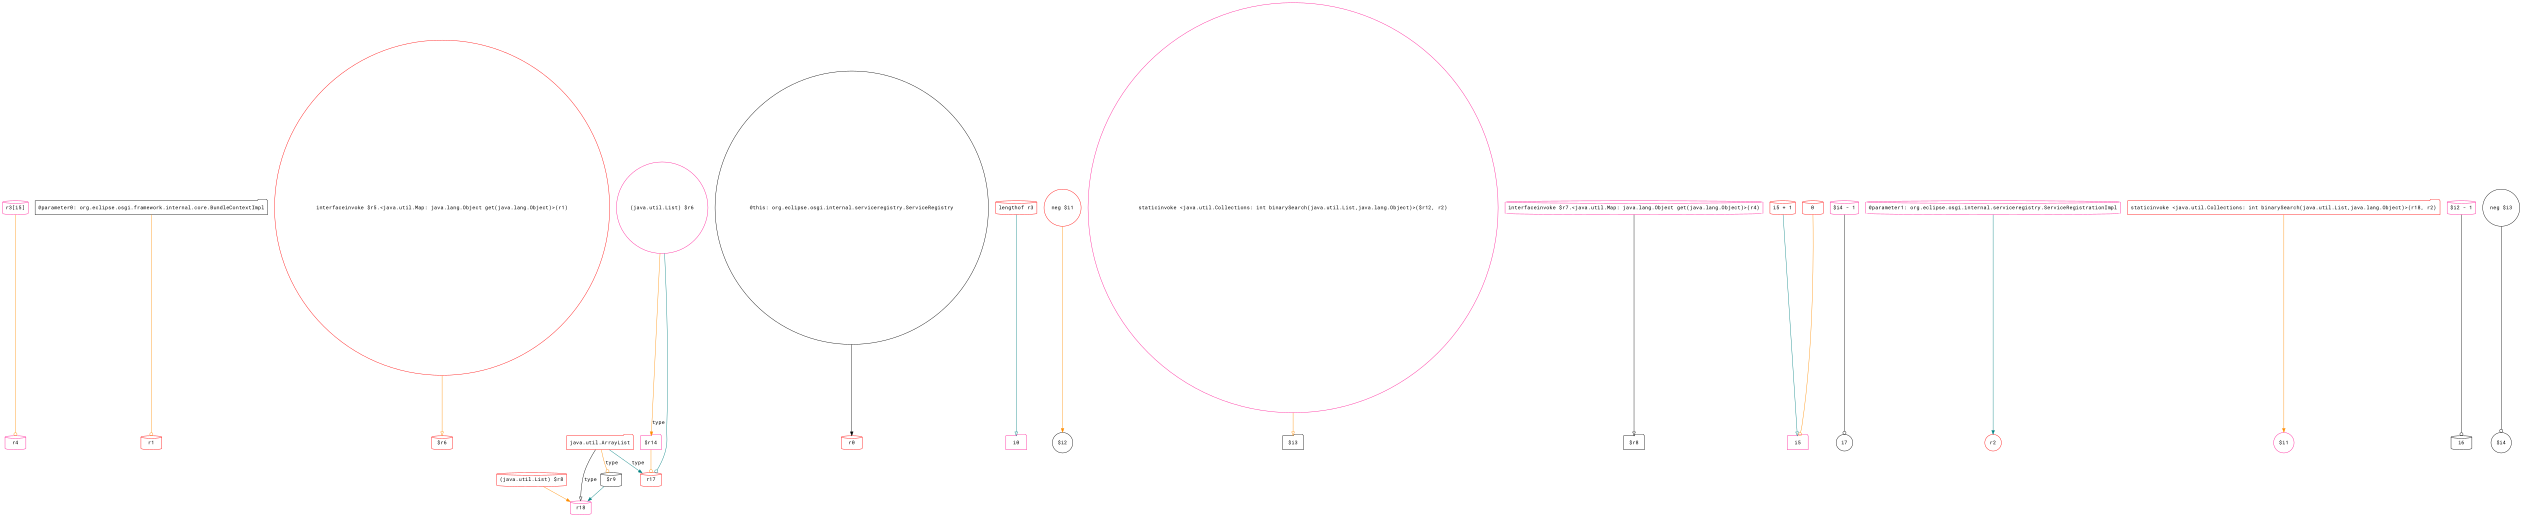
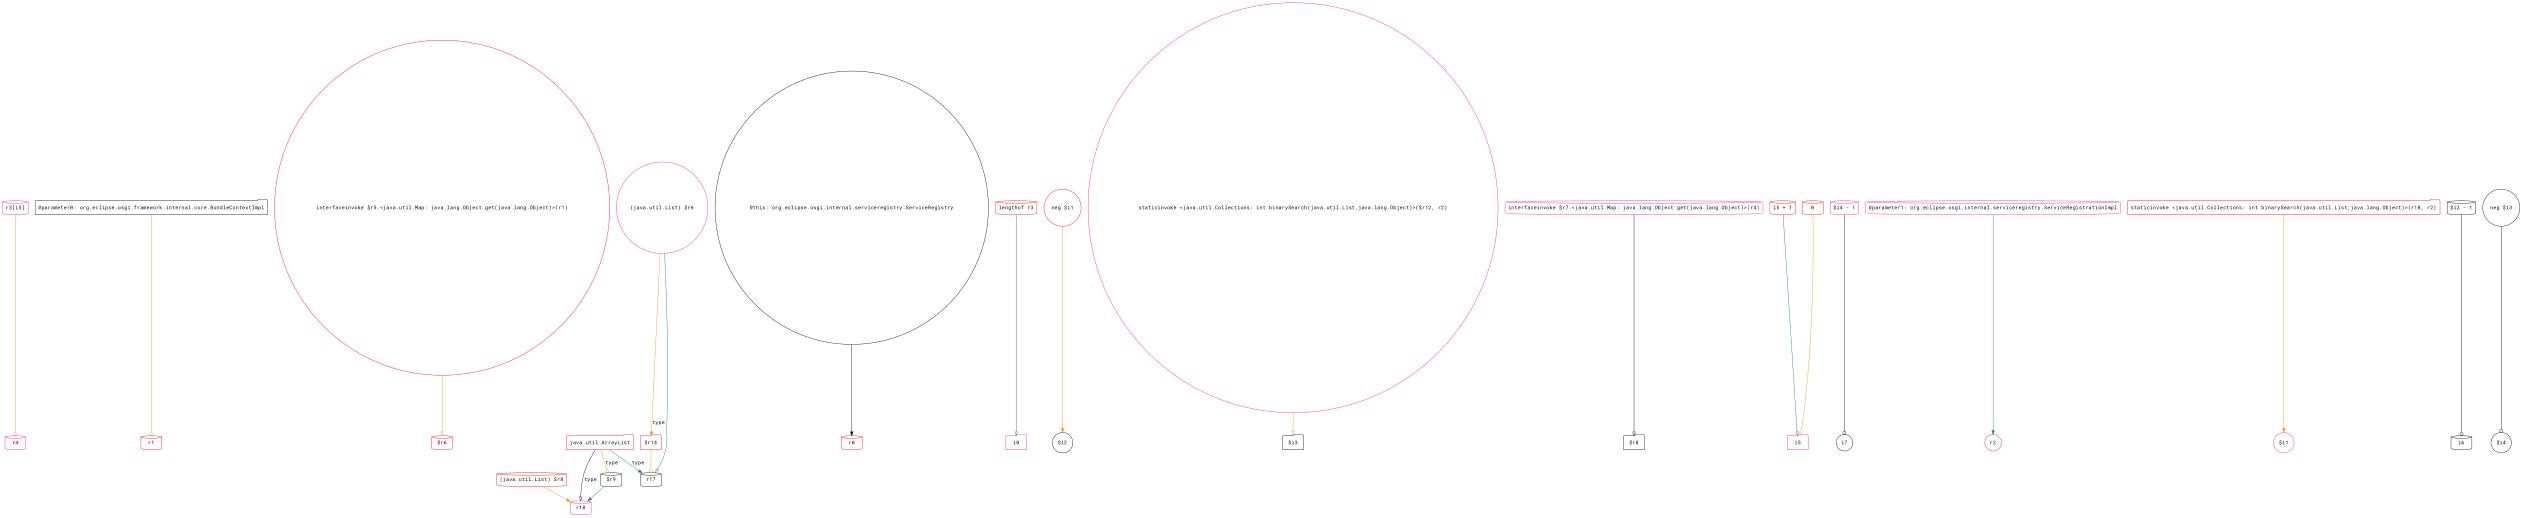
node "$i2 - 1": color deeppink -> black
edge "(java.util.List) $r6" -> "r17": arrowhead odot -> onormal
node "$r14": color deeppink -> red
node "r17": color red -> black
